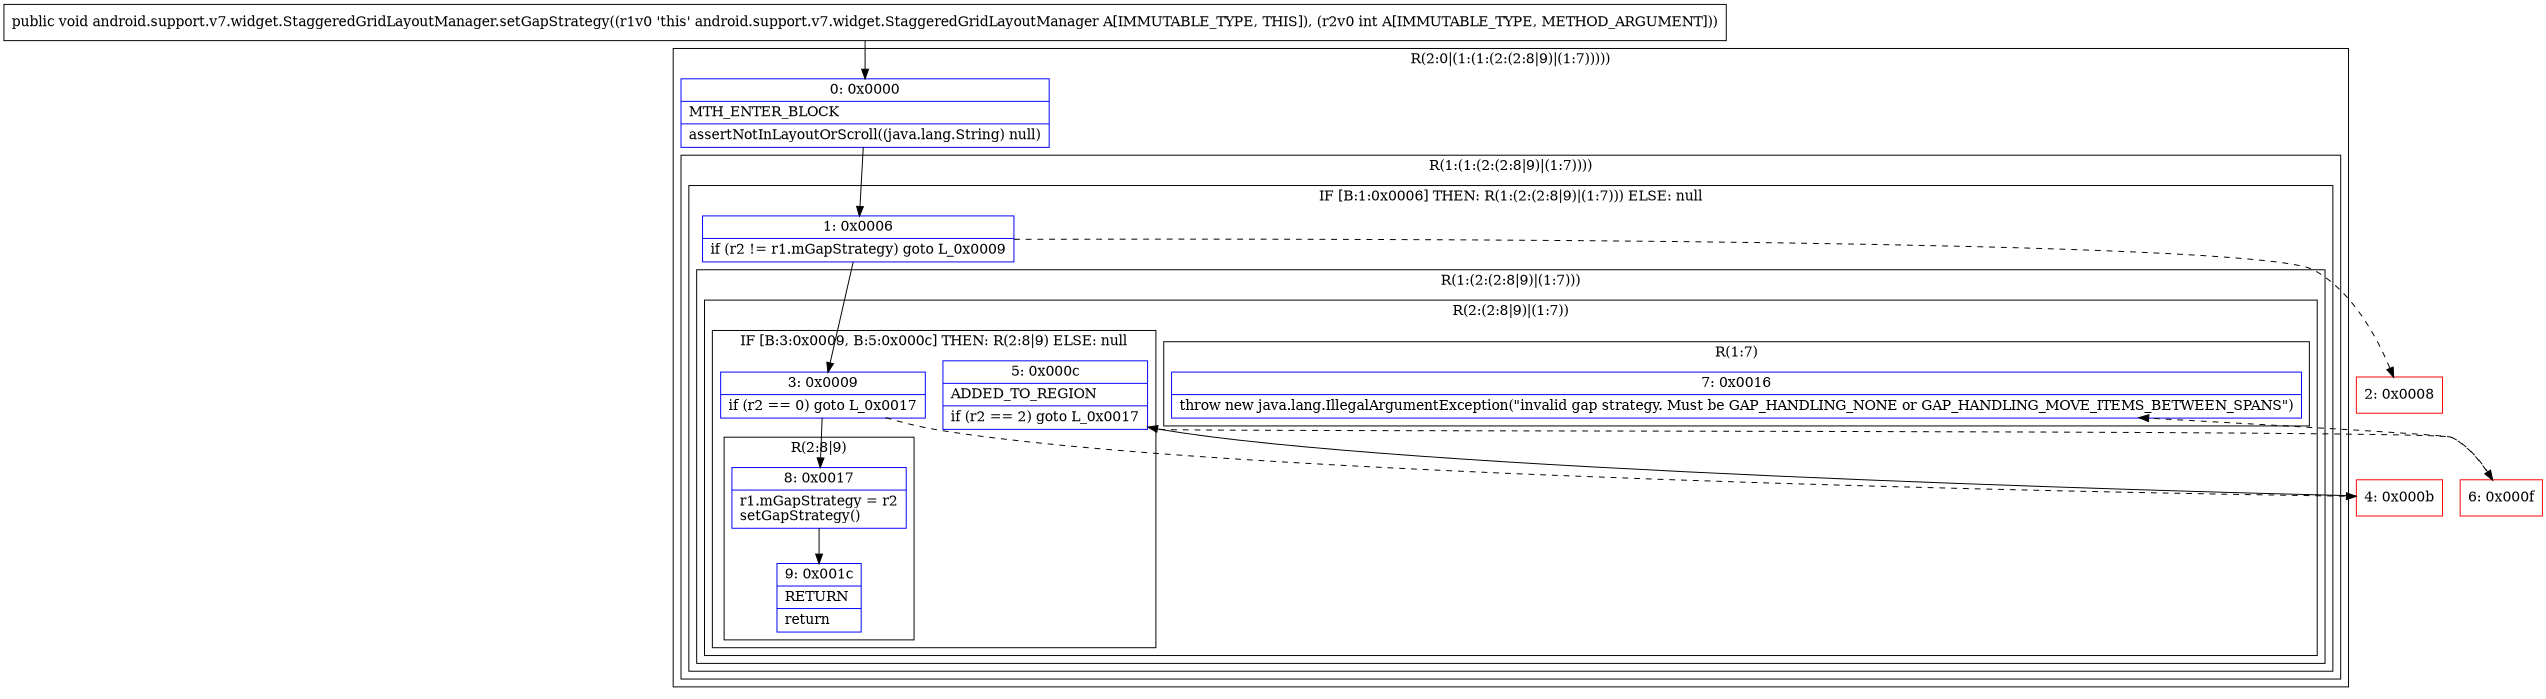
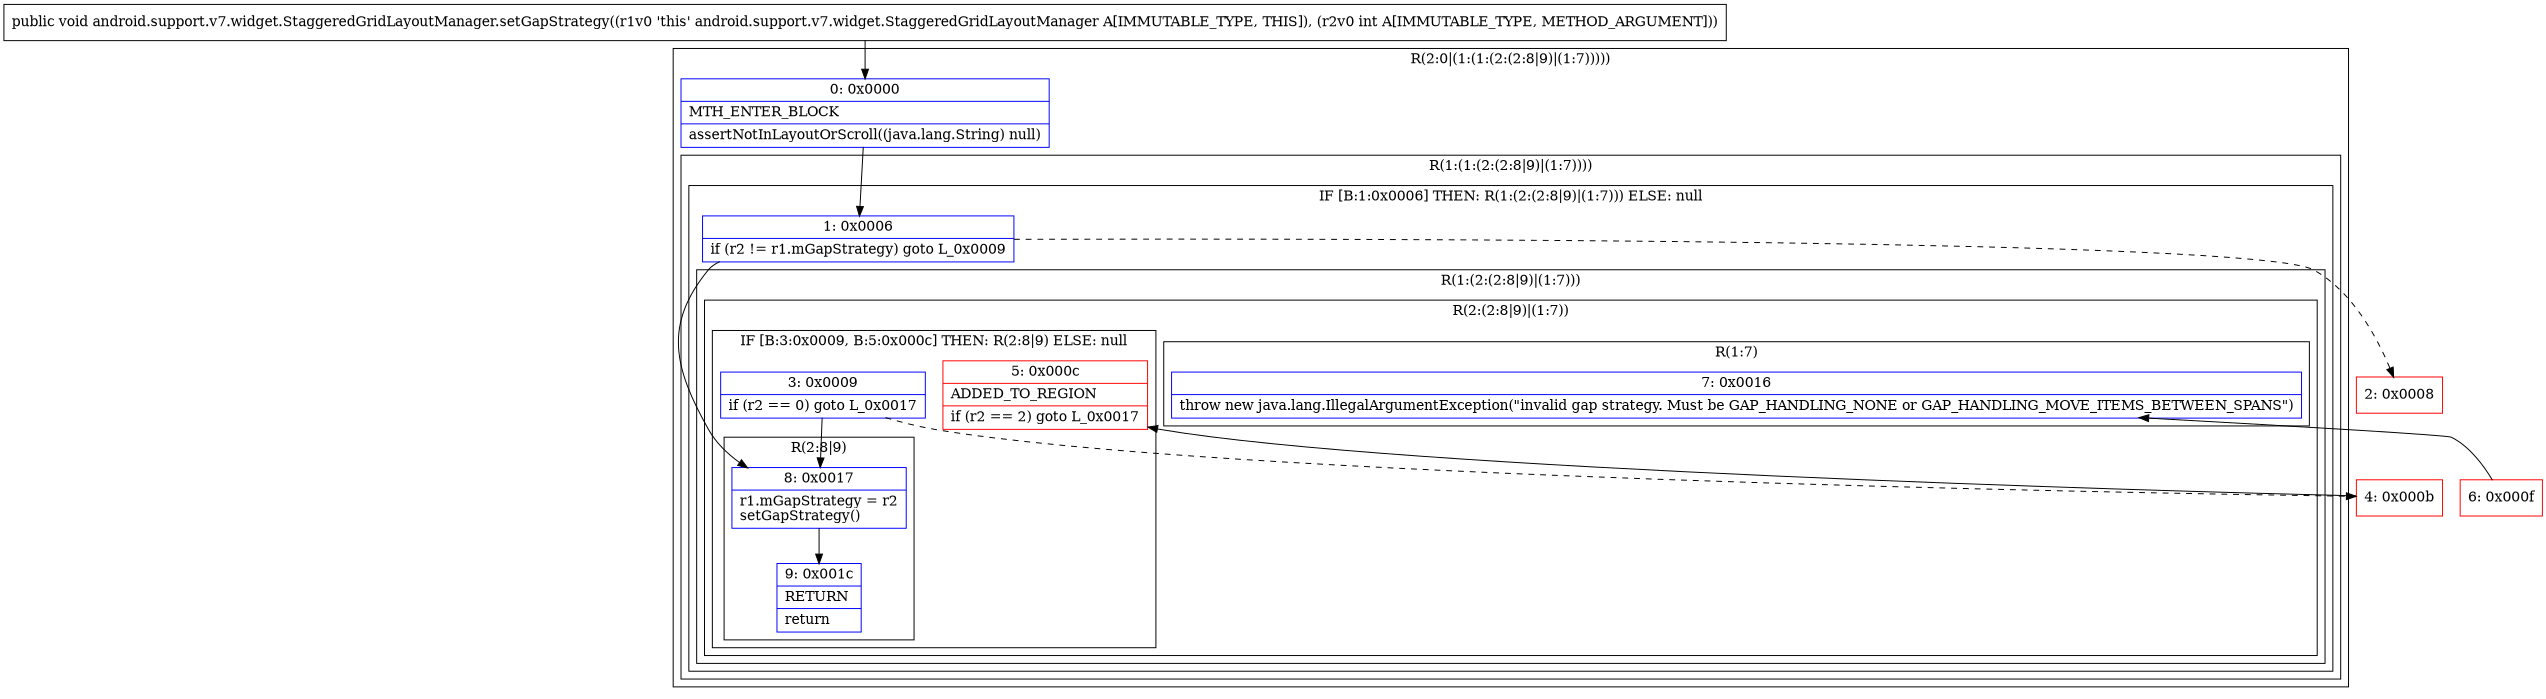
edge "1: 0x0006" -> "3: 0x0009": now "1: 0x0006" -> "8: 0x0017"
node "5: 0x000c": color blue -> red
edge "6: 0x000f" -> "7: 0x0016": style dashed -> solid
edge "5: 0x000c" -> "6: 0x000f": removed
